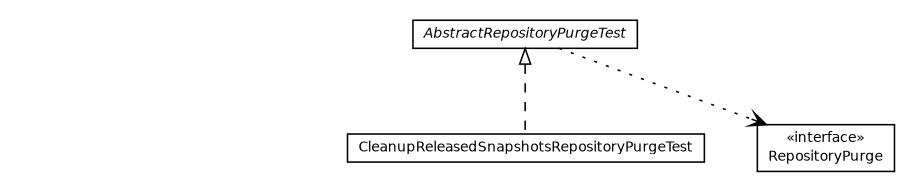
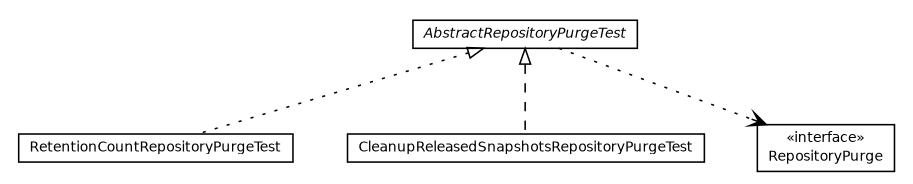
node "RetentionCountRepositoryPurgeTest": added
